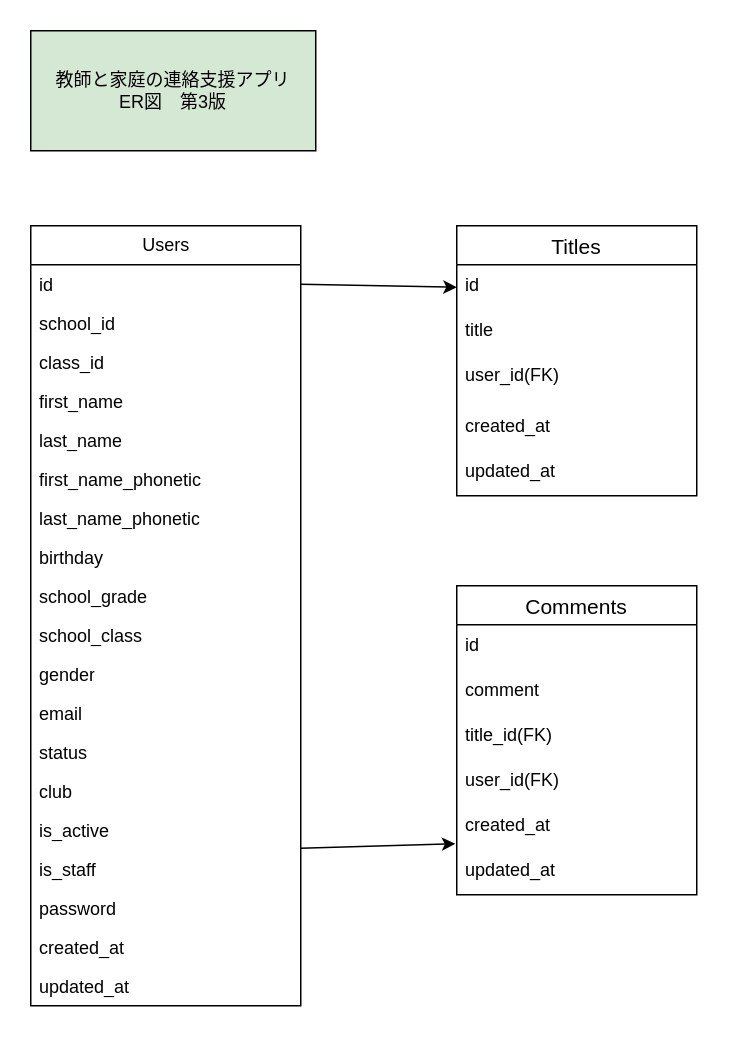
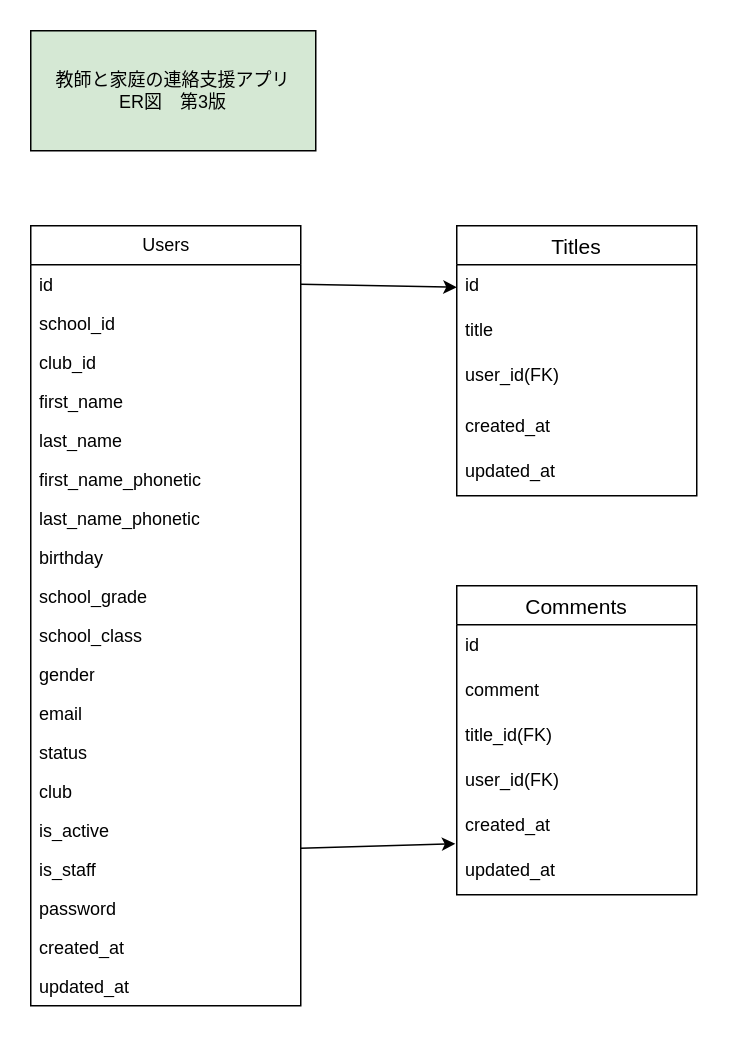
node "class_id": label "class_id" -> "club_id"
